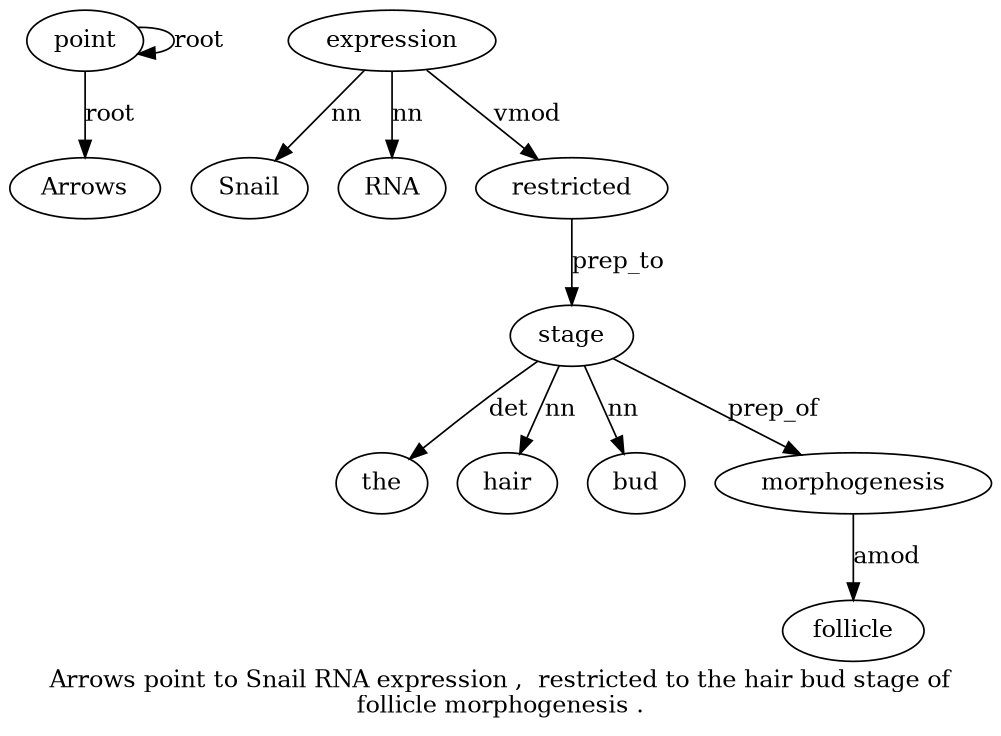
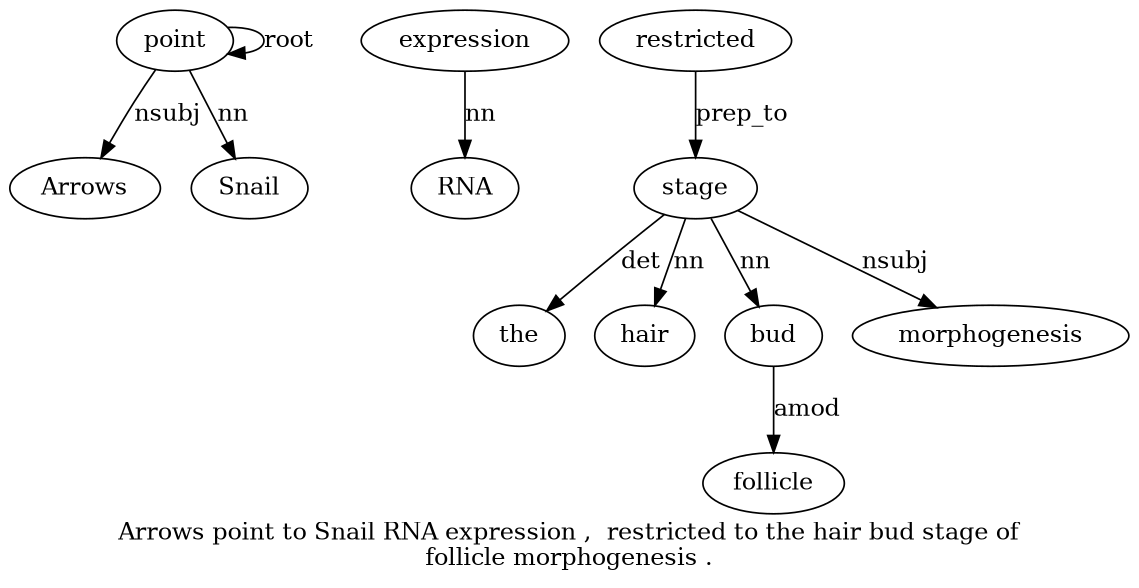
edge "expression" -> "Snail": now "point" -> "Snail"
edge "expression" -> "restricted": removed, label "vmod"
edge "point" -> "Arrows": label "root" -> "nsubj"
edge "stage" -> "morphogenesis": label "prep_of" -> "nsubj"
edge "morphogenesis" -> "follicle": now "bud" -> "follicle"
